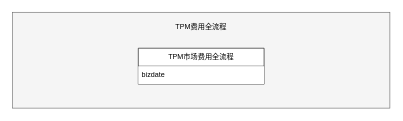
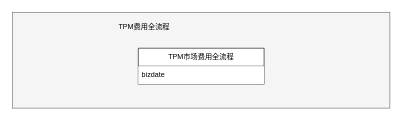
node "TPM费用全流程": moved (201, 27) -> (144, 27)
